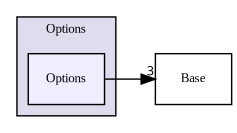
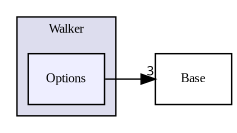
cluster "Options": label "Options" -> "Walker"
